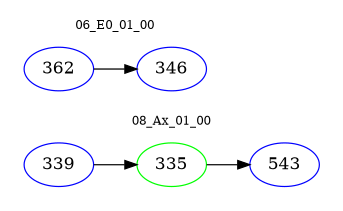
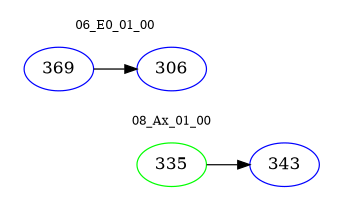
node "362": label "362" -> "369"
node "346": label "346" -> "306"
node "339": removed
node "543": label "543" -> "343"
